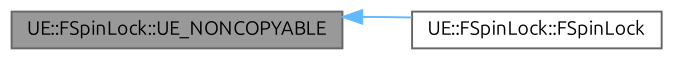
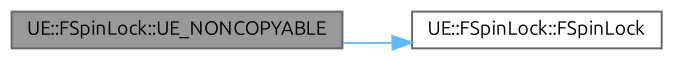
edge "UE::FSpinLock::FSpinLock" -> "UE::FSpinLock::UE_NONCOPYABLE": reversed
